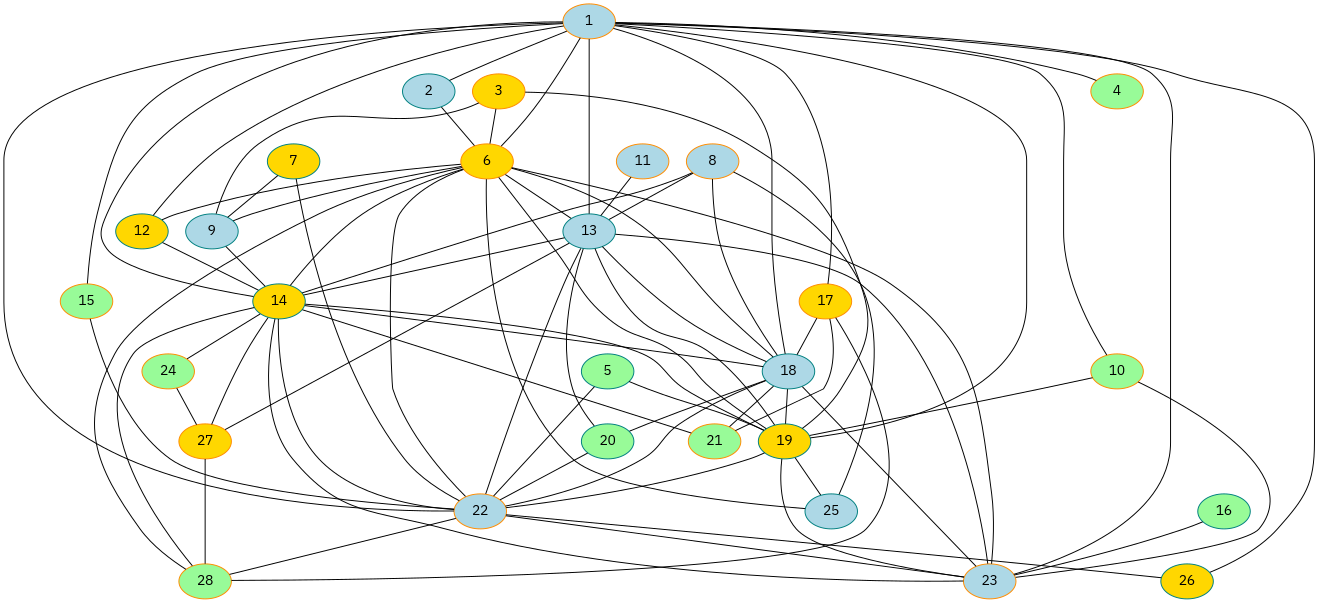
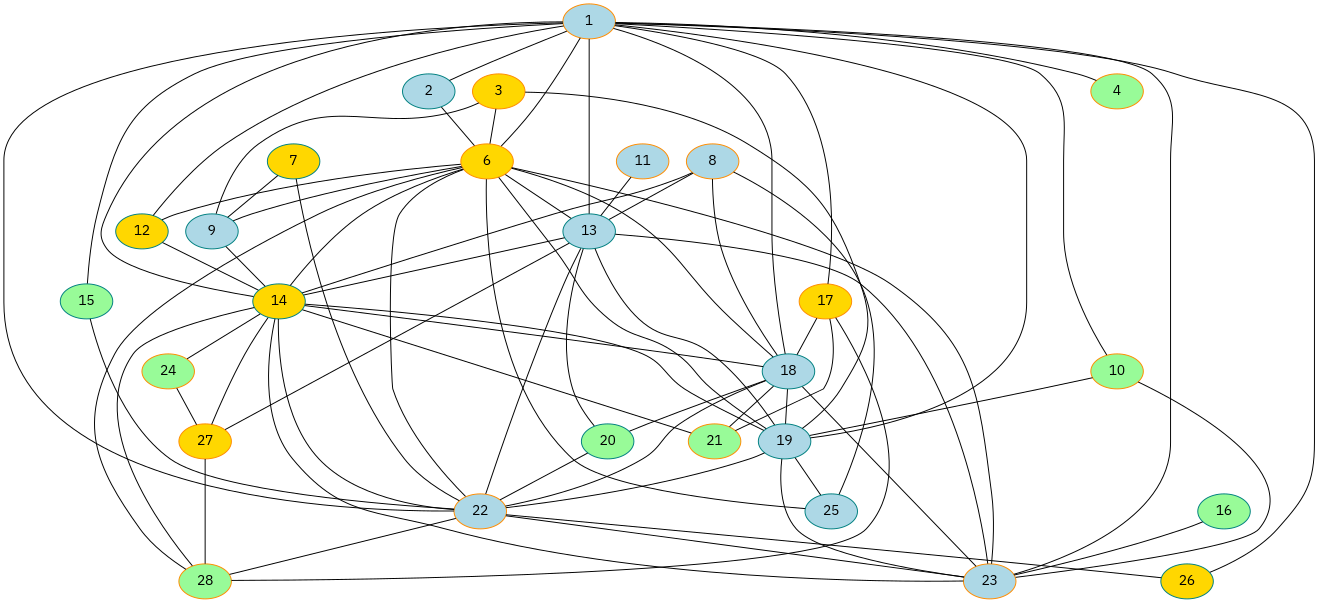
node "15": color darkorange -> teal
edge "13" -- "18": removed
node "5": removed
node "19": fillcolor gold -> lightblue
